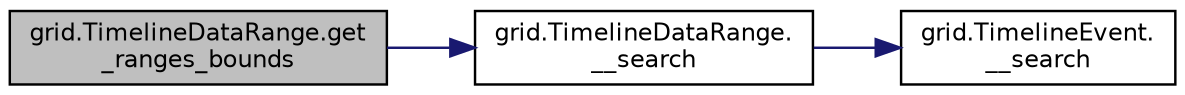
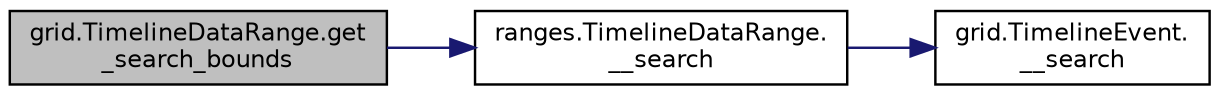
node "grid.TimelineDataRange.get _ranges_bounds": label "grid.TimelineDataRange.get _ranges_bounds" -> "grid.TimelineDataRange.get _search_bounds"
node "grid.TimelineDataRange. __search": label "grid.TimelineDataRange. __search" -> "ranges.TimelineDataRange. __search"
